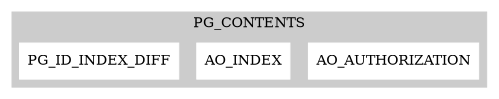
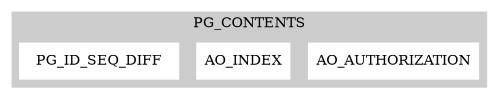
node "PG_ID_INDEX_DIFF": label "PG_ID_INDEX_DIFF" -> "PG_ID_SEQ_DIFF"
